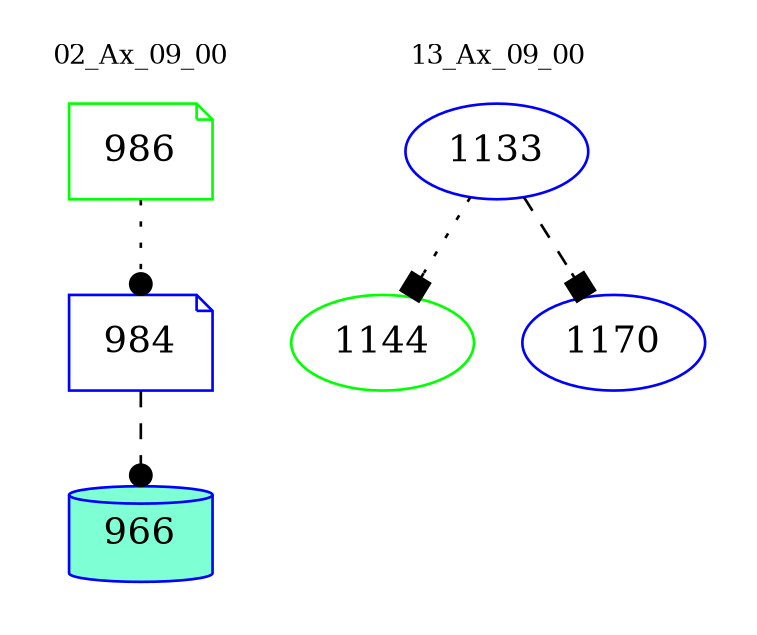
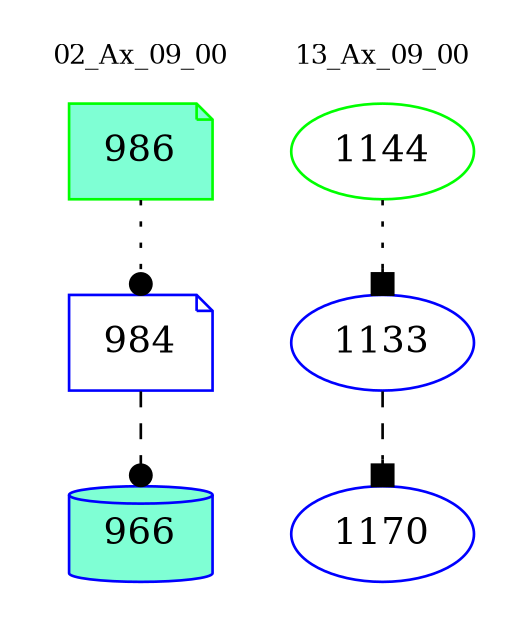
node "986": fillcolor white -> aquamarine
edge "1133" -> "1144": reversed
